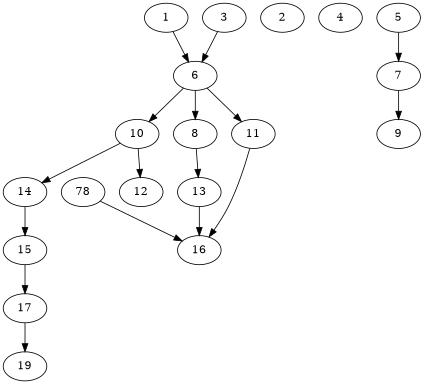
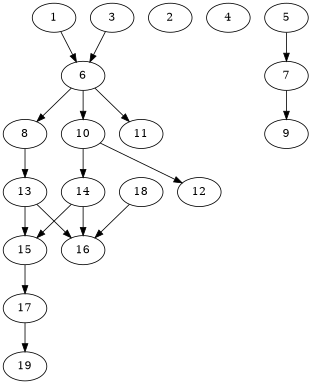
edge "11" -> "16": now "14" -> "16"
node "78": label "78" -> "18"
edge "13" -> "15": added
